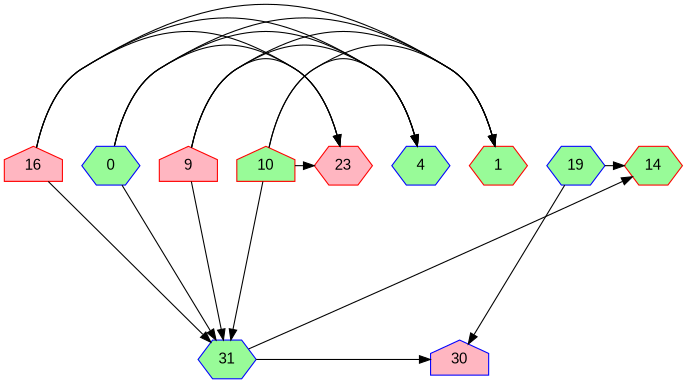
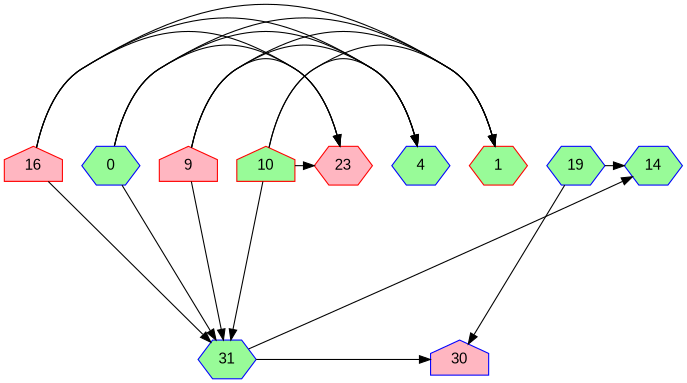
node "14": color red -> blue
